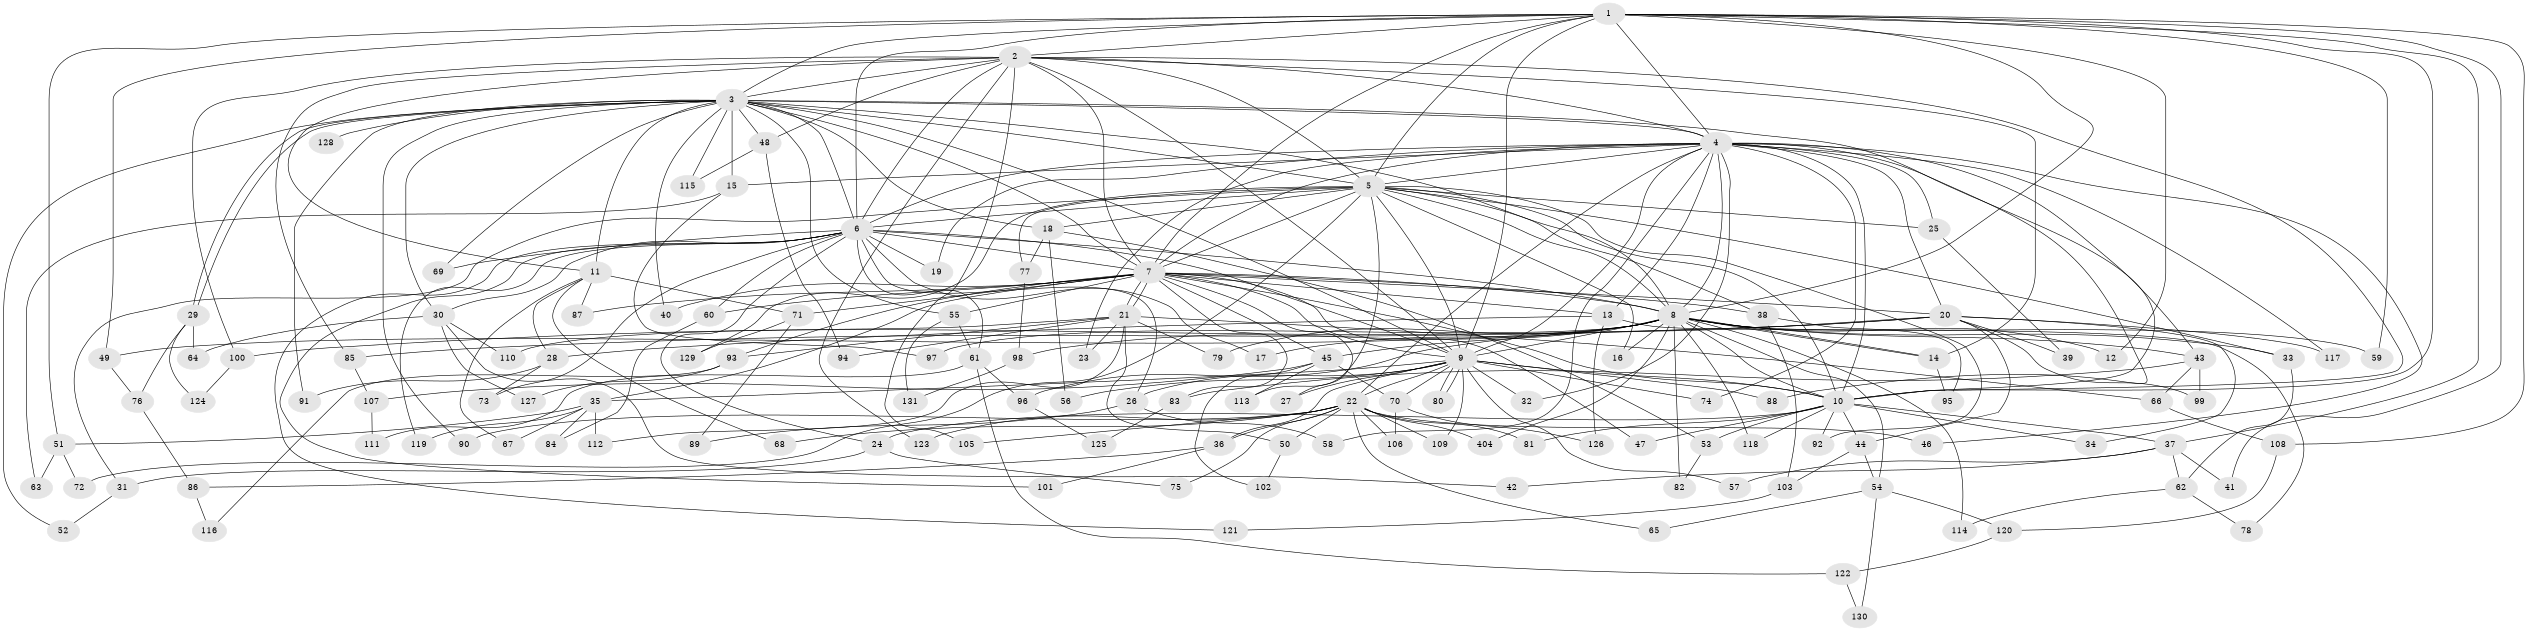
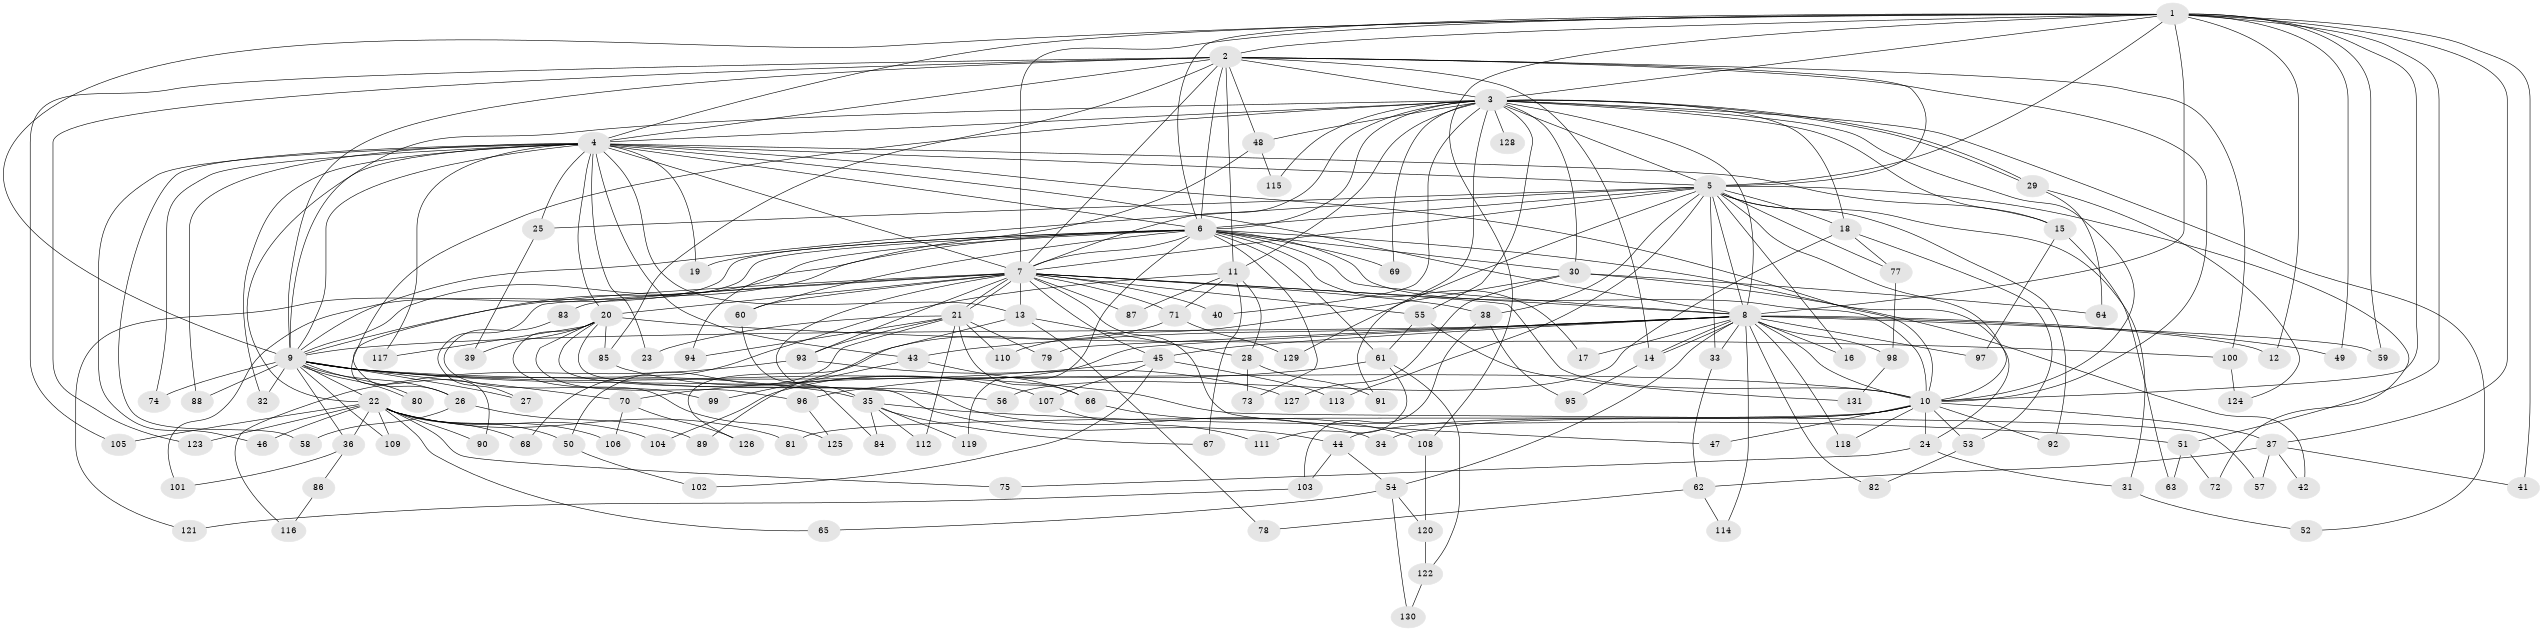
edge "6" -- "10": added
edge "43" -- "83": removed
node "76": removed
node "404": label "404" -> "104"
